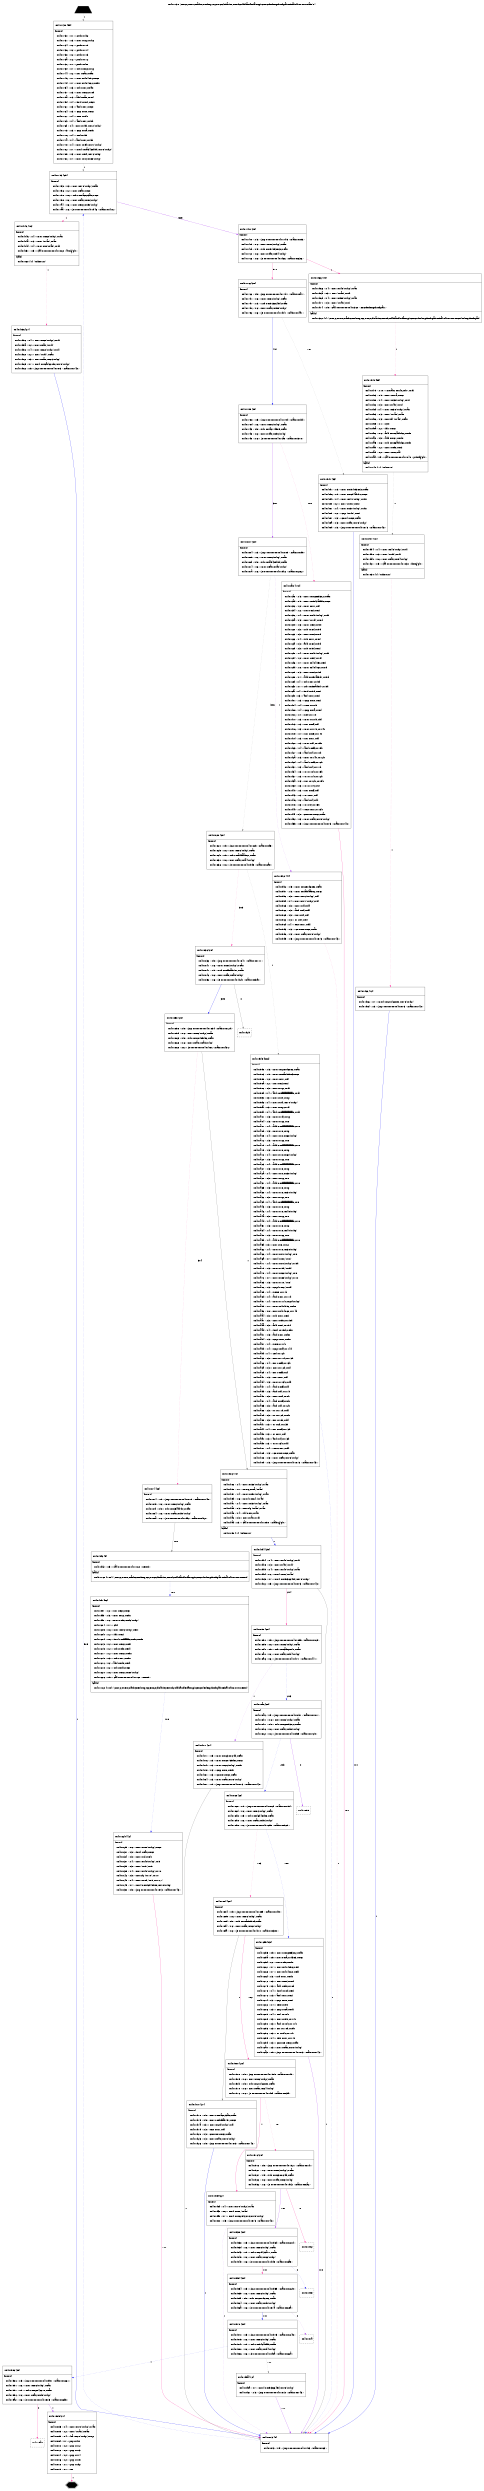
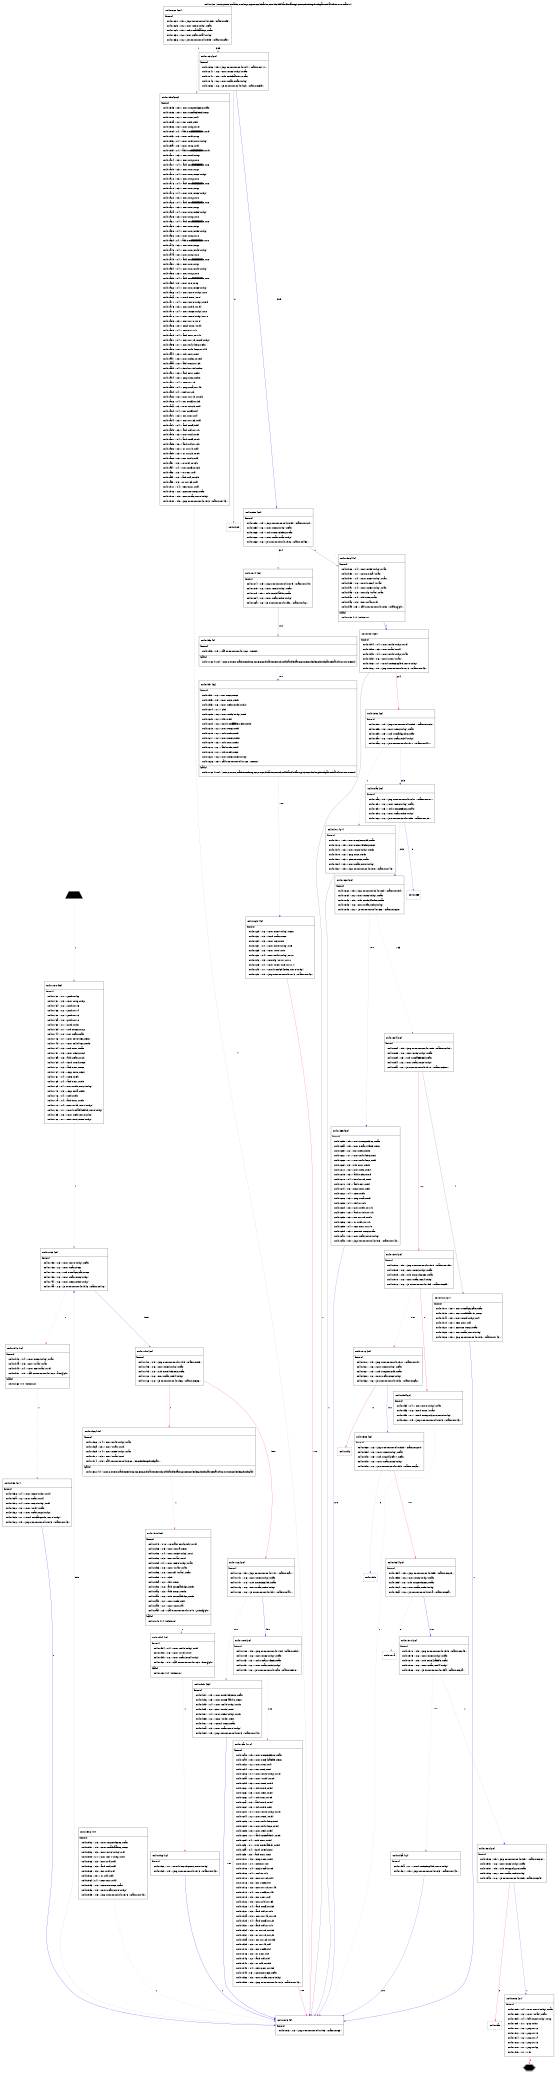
node "0x401804 [28]": removed
